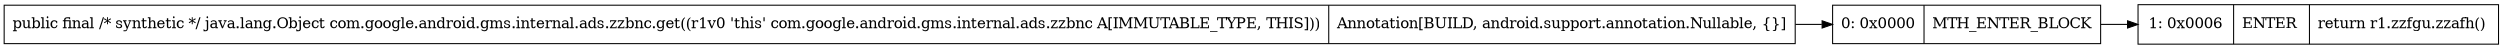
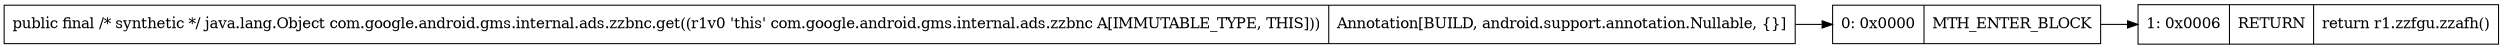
node "1: 0x0006": text "ENTER" -> "RETURN"
